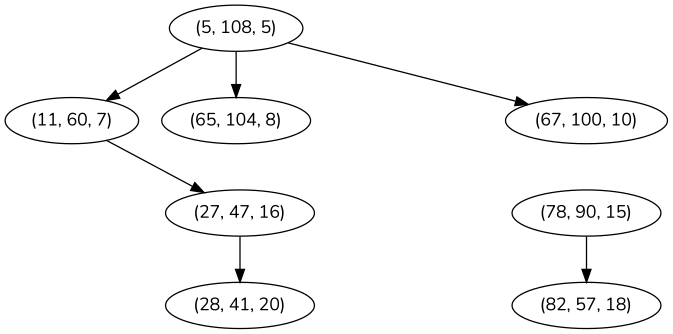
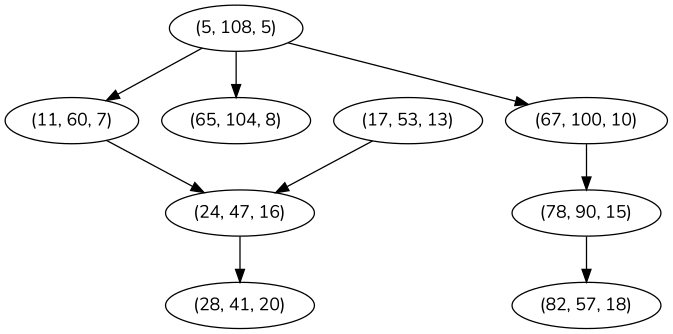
node "(17, 53, 13)": added
edge "(67, 100, 10)" -> "(78, 90, 15)": added
node "(27, 47, 16)": label "(27, 47, 16)" -> "(24, 47, 16)"
